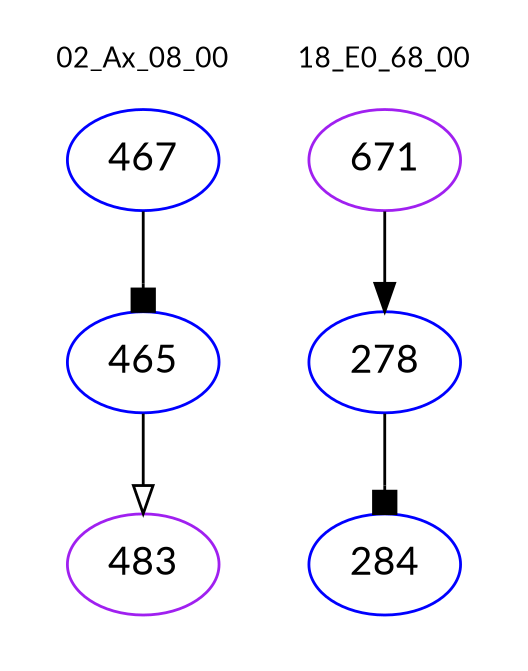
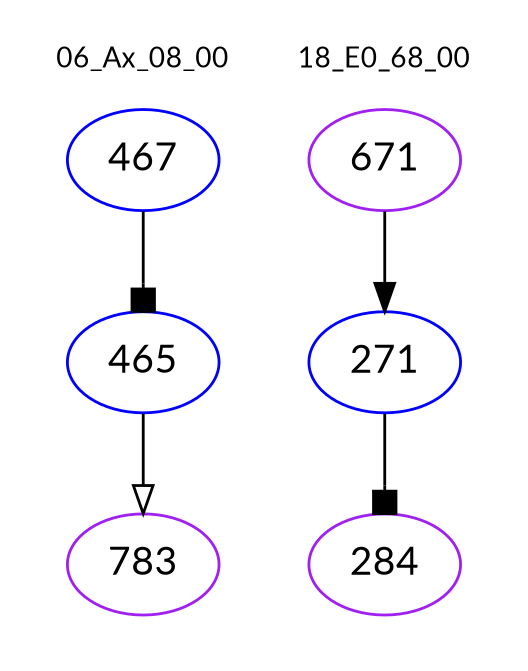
cluster "02_Ax_08_00": label "02_Ax_08_00" -> "06_Ax_08_00"
node "278": label "278" -> "271"
node "483": label "483" -> "783"
node "284": color blue -> purple
